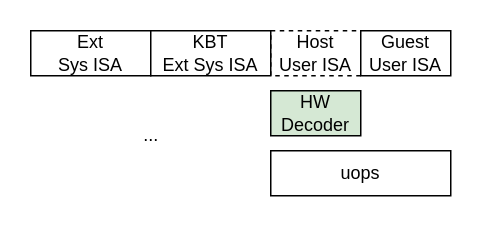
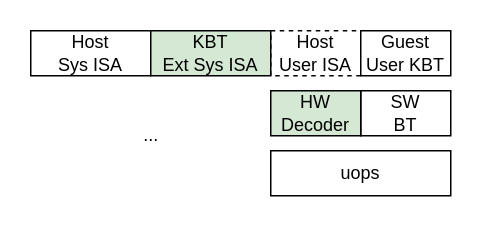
node "Ext Sys ISA": label "Ext Sys ISA" -> "Host Sys ISA"
node "KBT Ext Sys ISA": fillcolor #ffffff -> #d5e8d4
node "Guest User ISA": label "Guest User ISA" -> "Guest User KBT"
node "SW BT": added
